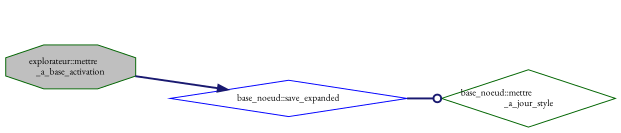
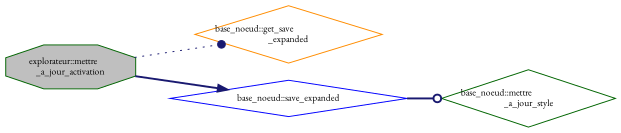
node "base_noeud::get_save _expanded": added
node "explorateur::mettre _a_base_activation": label "explorateur::mettre _a_base_activation" -> "explorateur::mettre _a_jour_activation"
